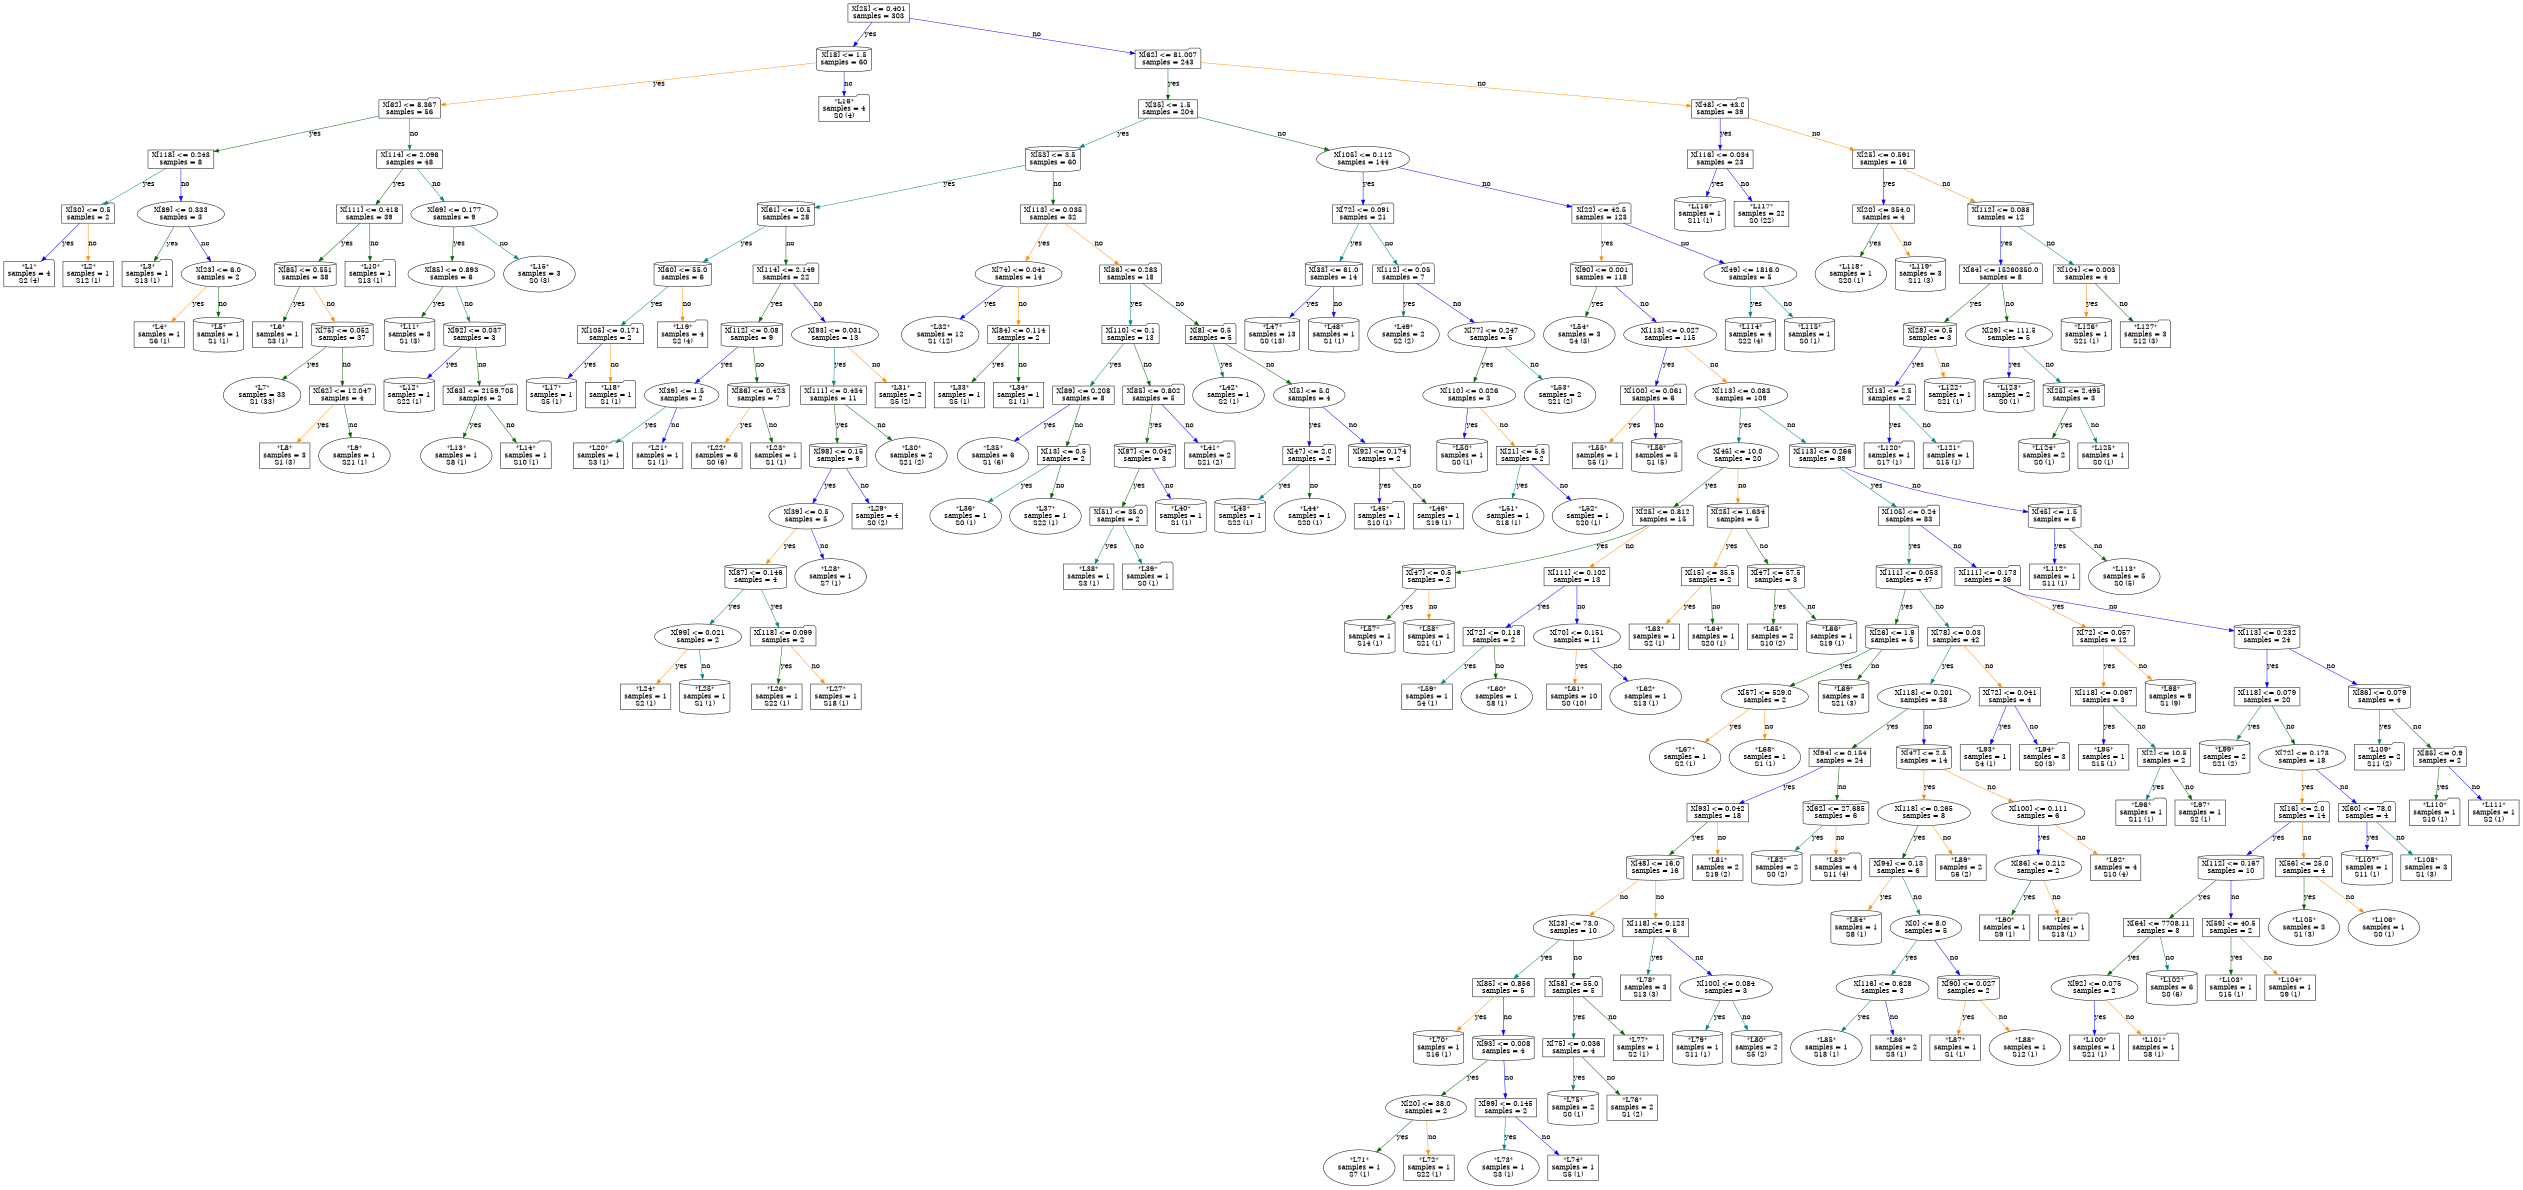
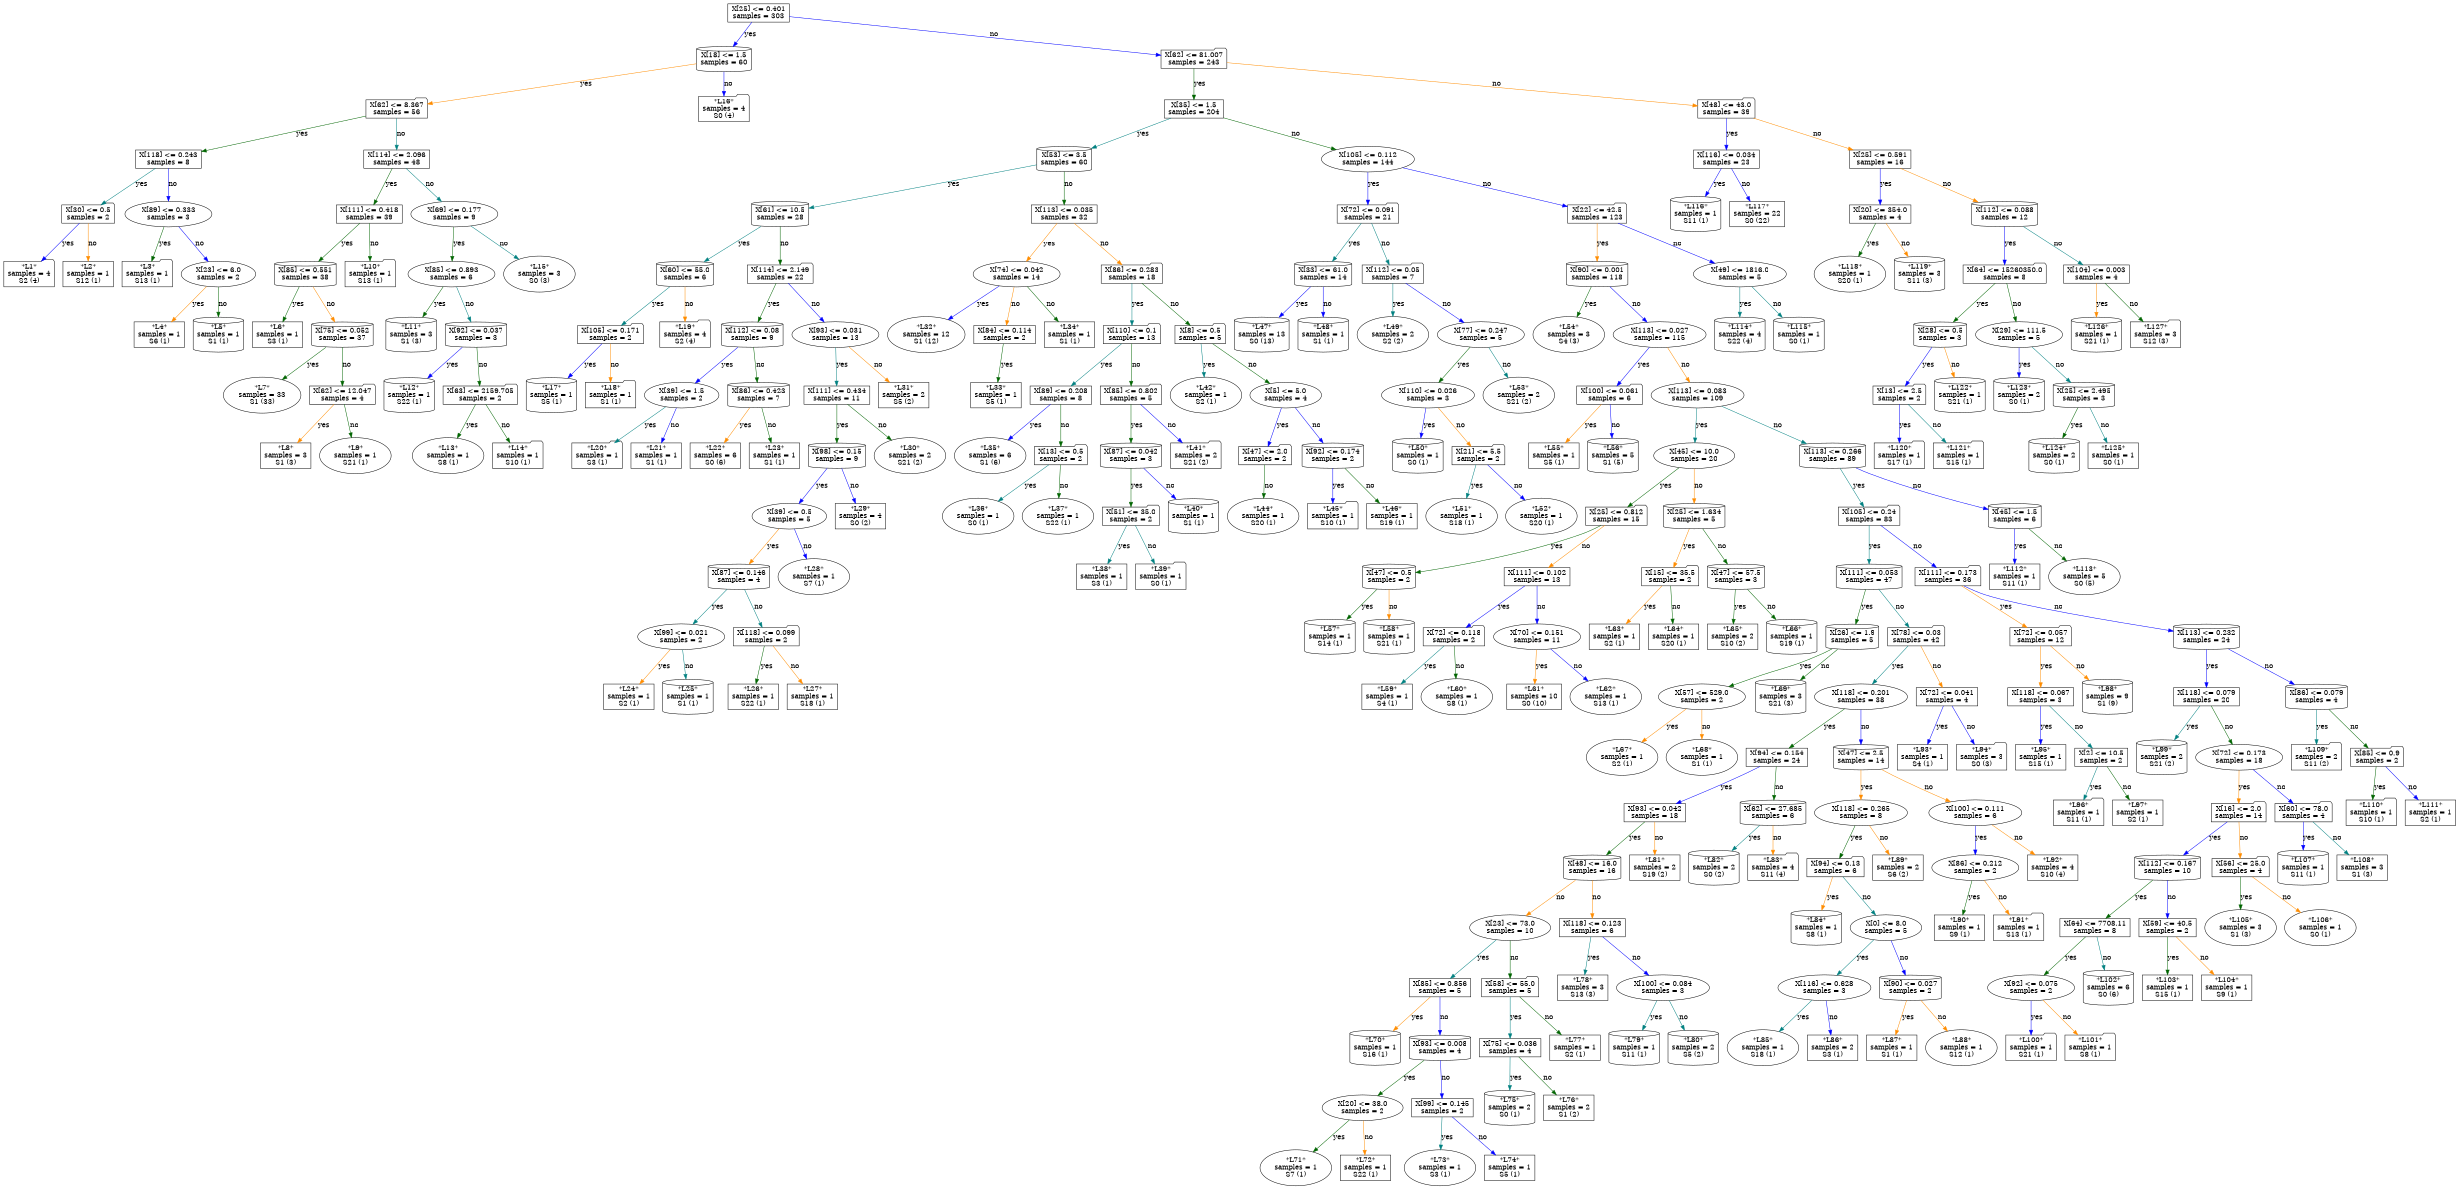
edge "X[84] <= 0.114 samples = 2" -> "*L34* samples = 1 S1 (1)": now "X[74] <= 0.042 samples = 14" -> "*L34* samples = 1 S1 (1)"
node "*L43* samples = 1 S22 (1)": removed
edge "X[87] <= 0.146 samples = 4" -> "X[118] <= 0.099 samples = 2": label "yes" -> "no"
